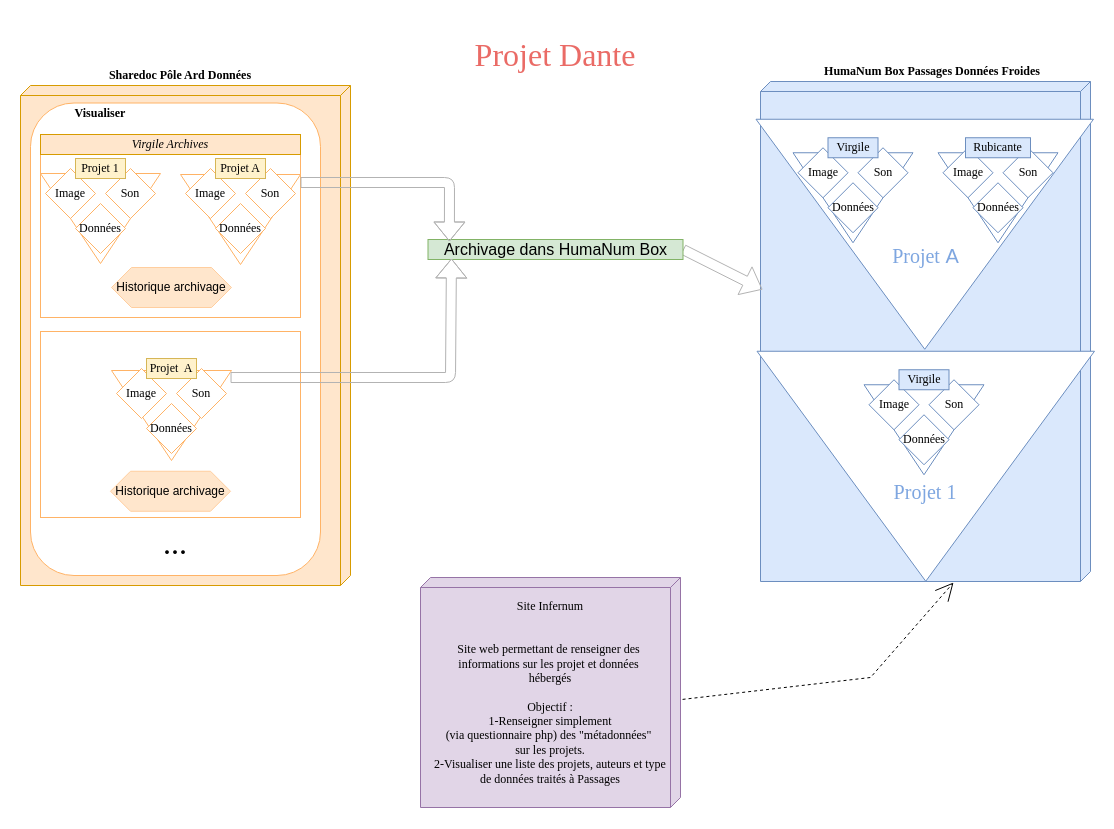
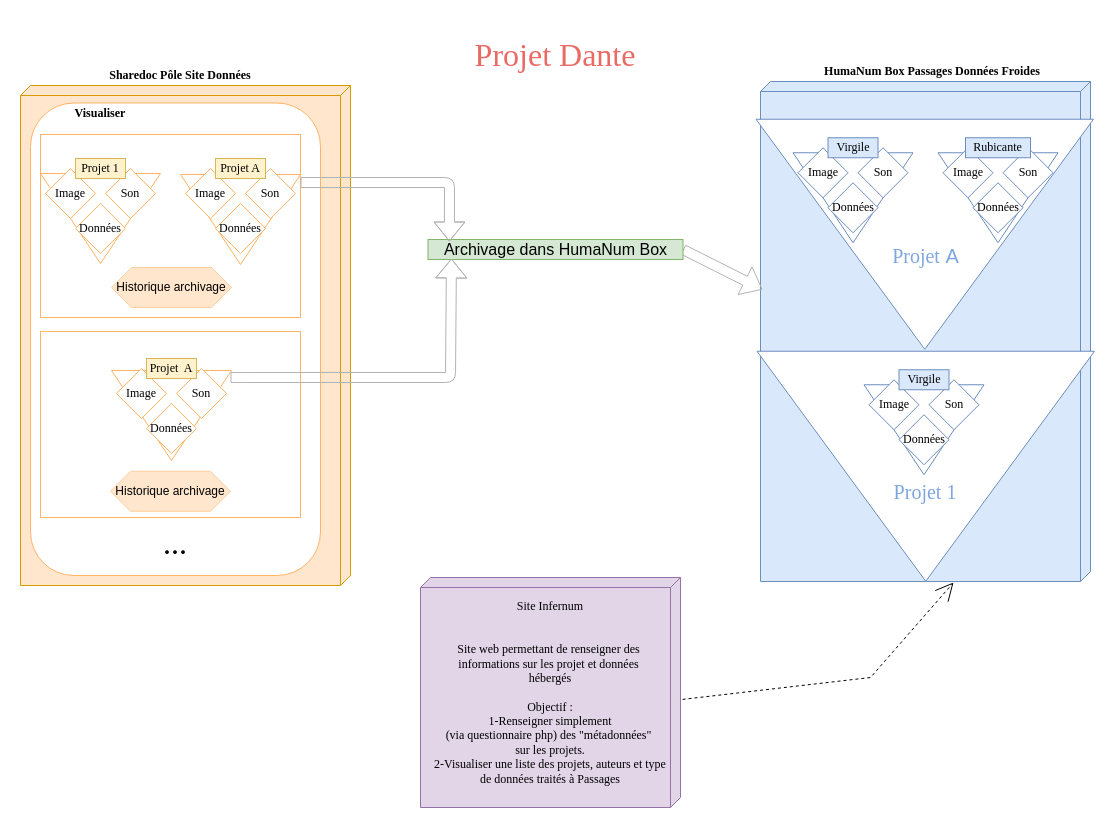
node "Sharedoc Pôle Ard Données": label "Sharedoc Pôle Ard Données" -> "Sharedoc Pôle Site Données"
node "Virgile Archives": removed
